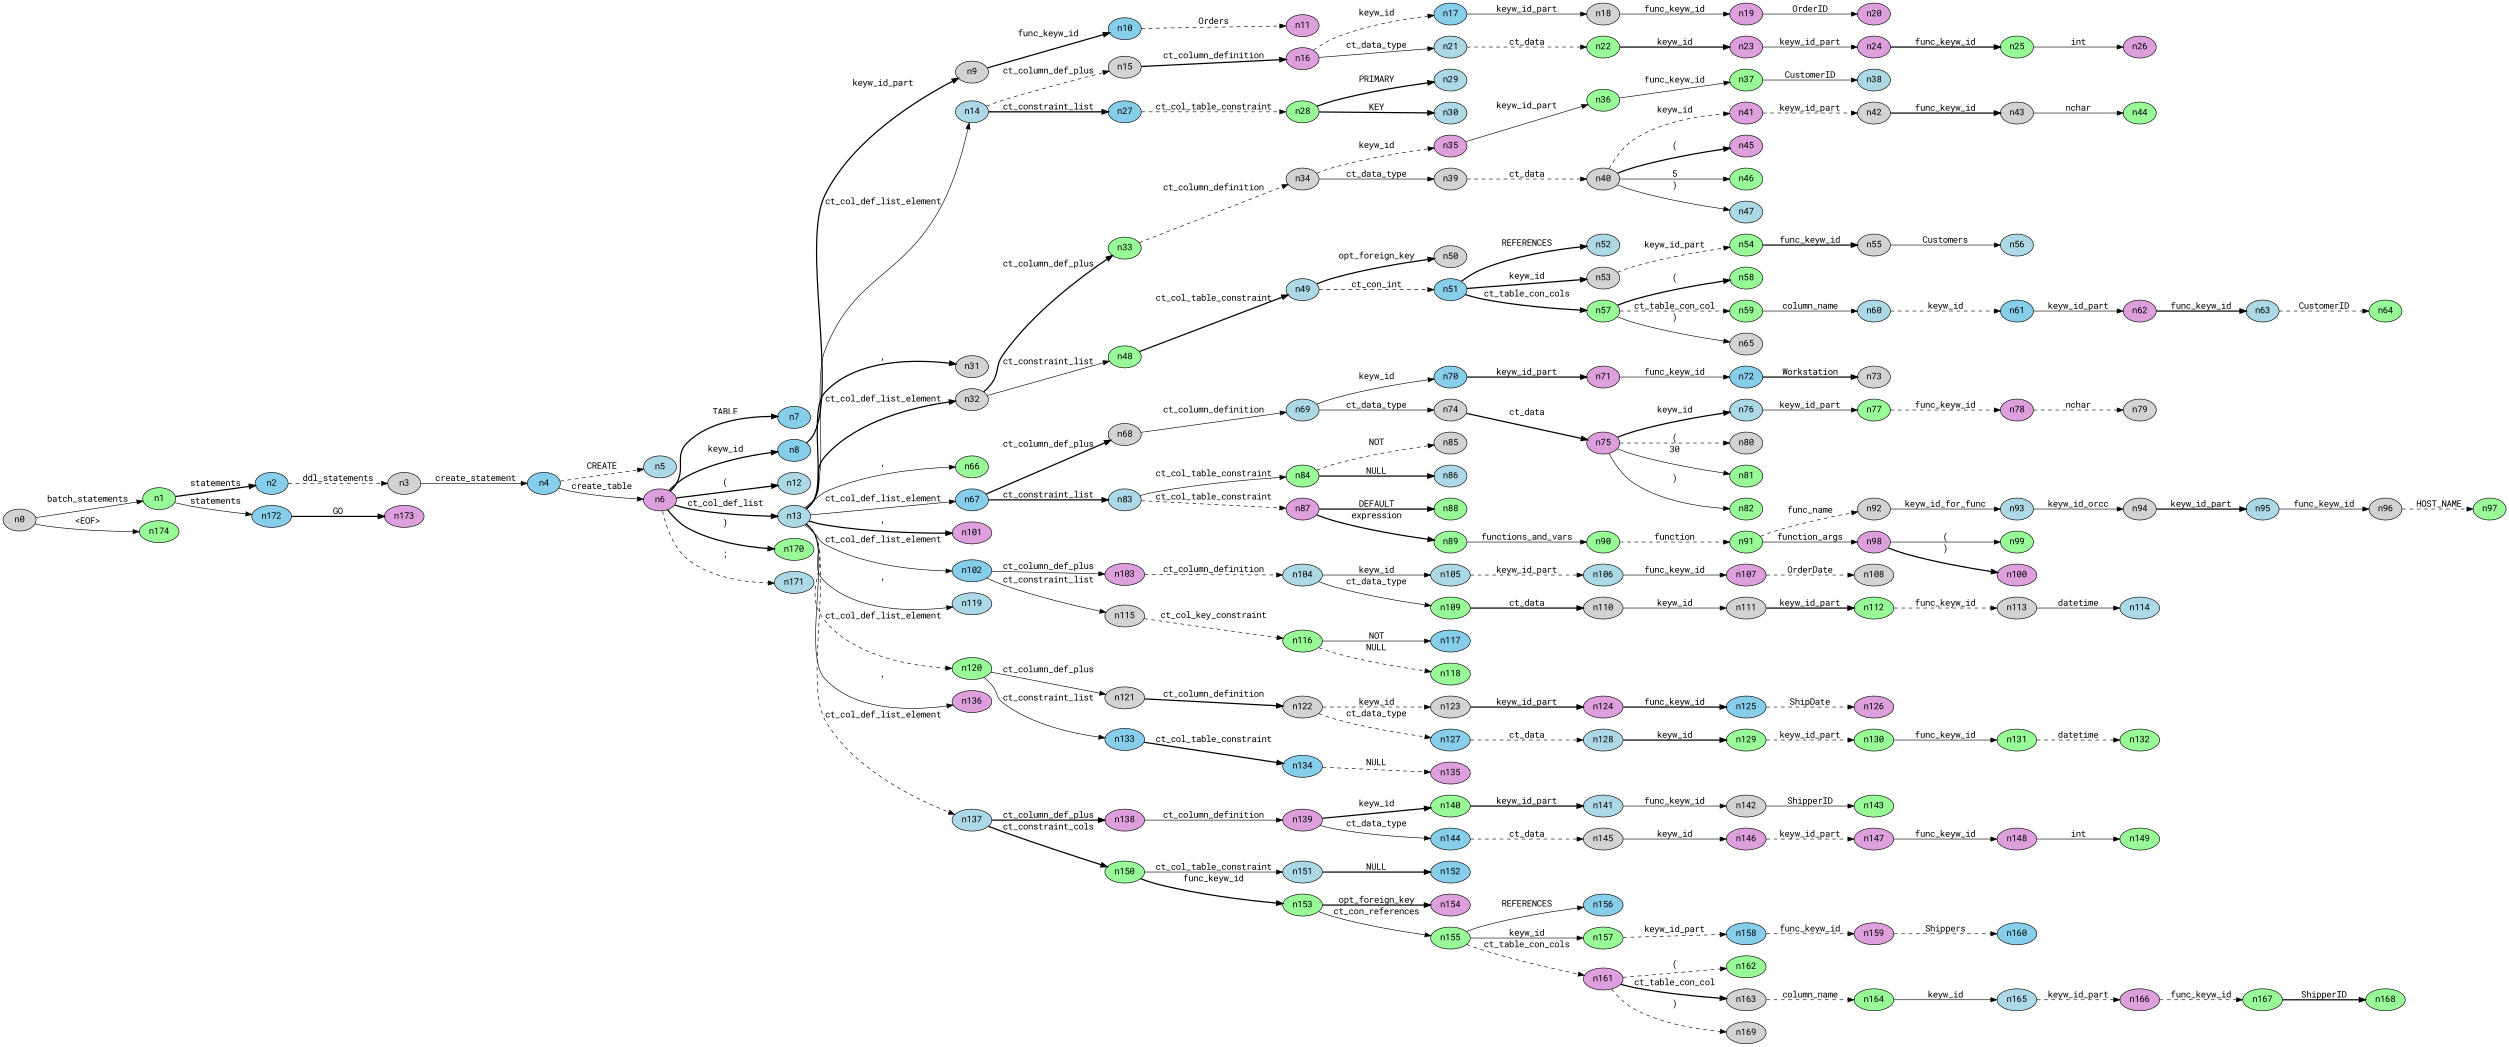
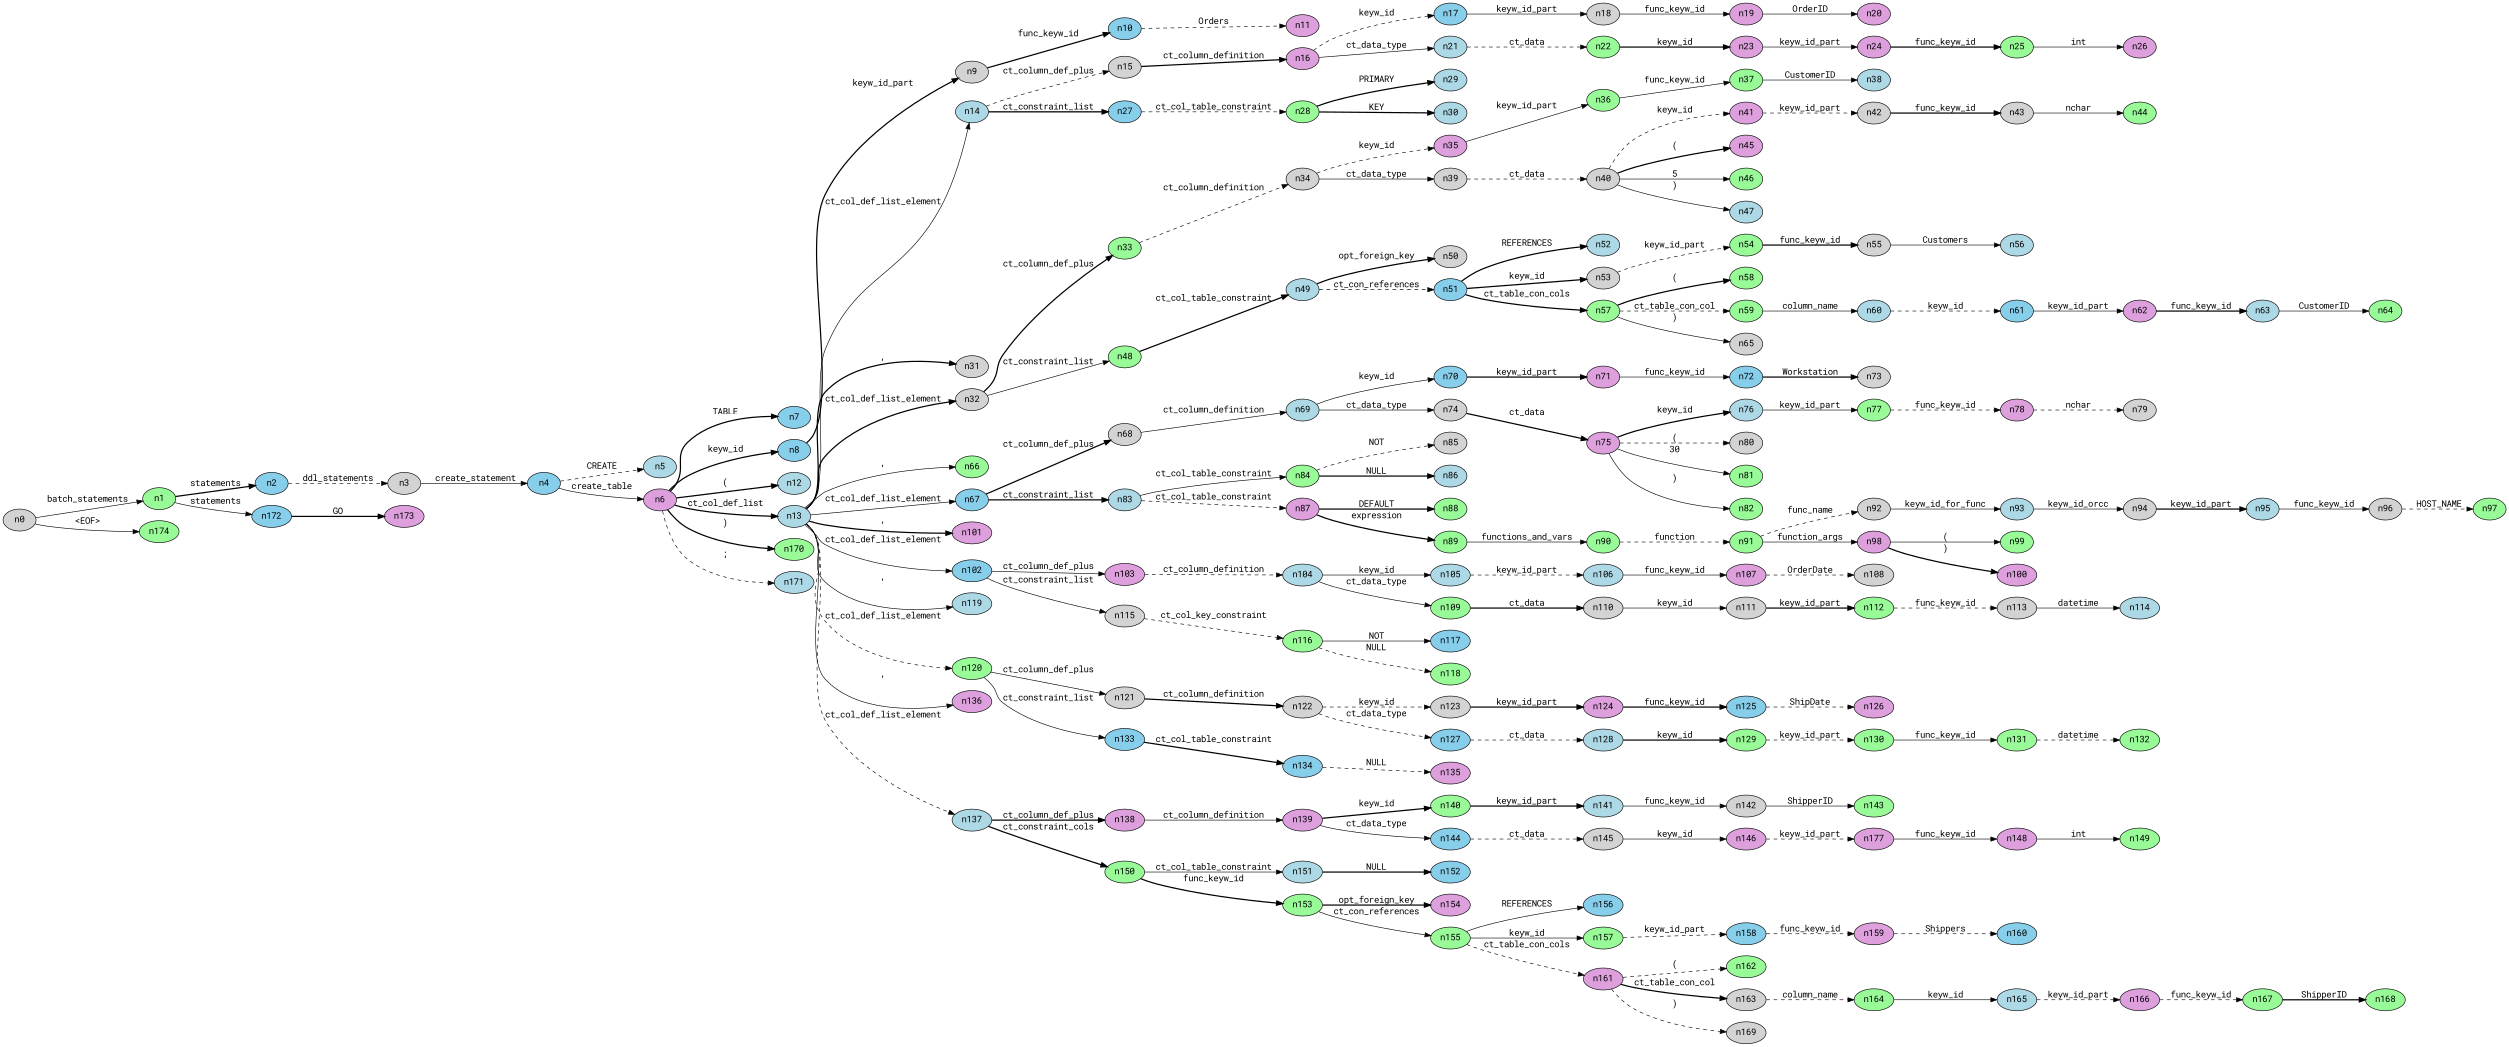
edge "n49" -> "n51": label "ct_con_int" -> "ct_con_references"
edge "n63" -> "n64": style dashed -> solid
node "n147": label "n147" -> "n177"
